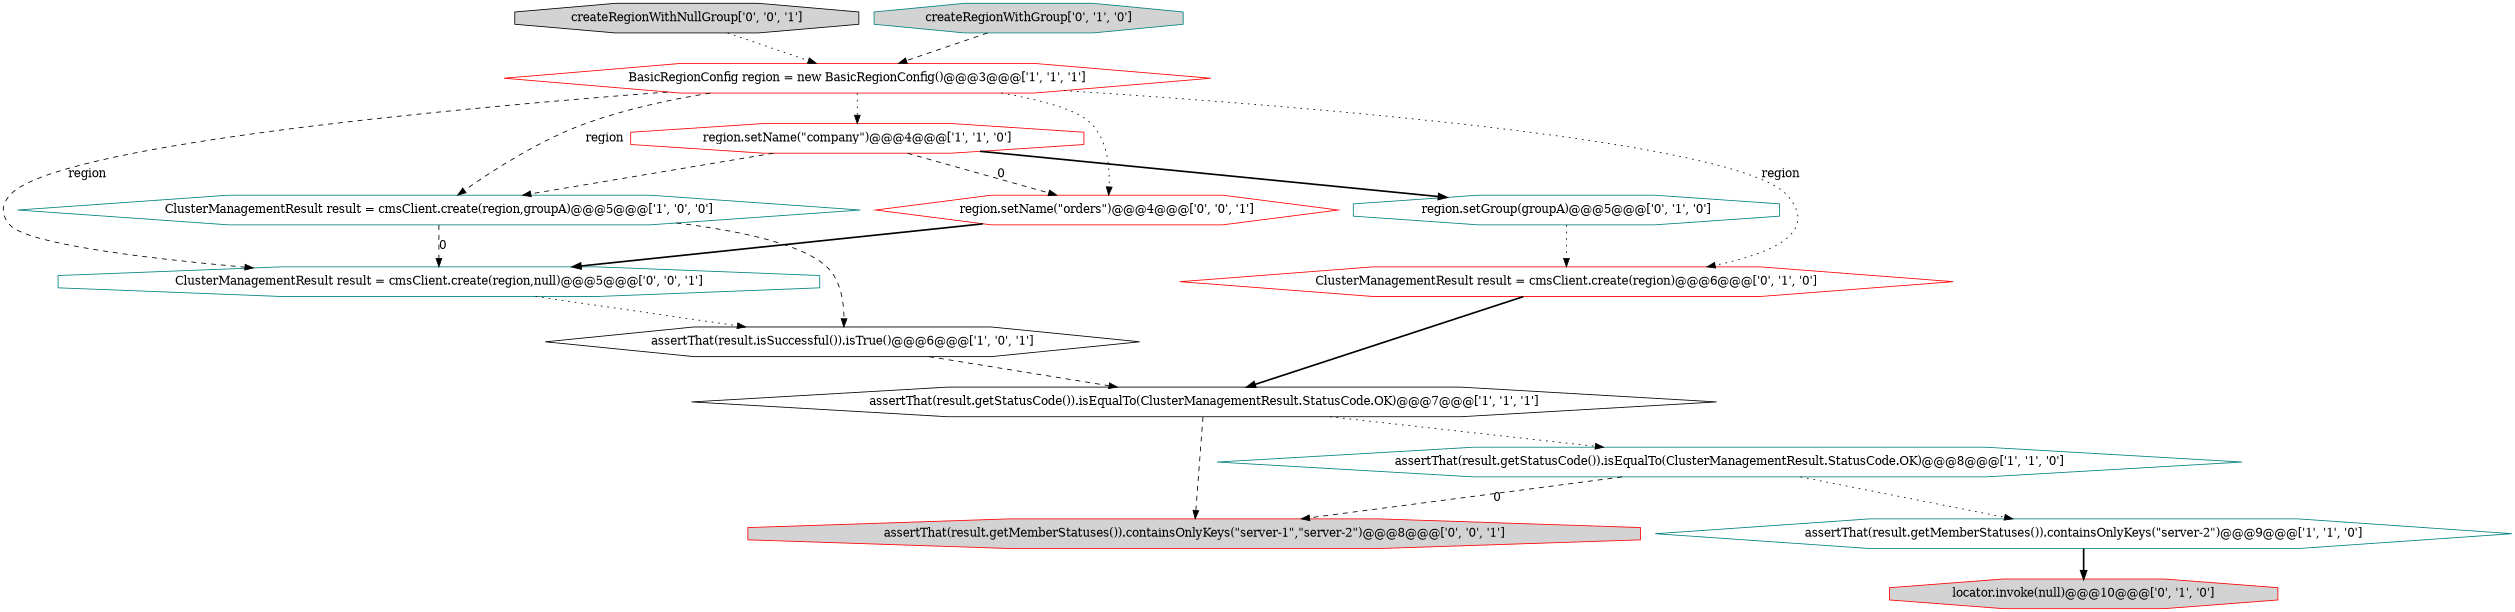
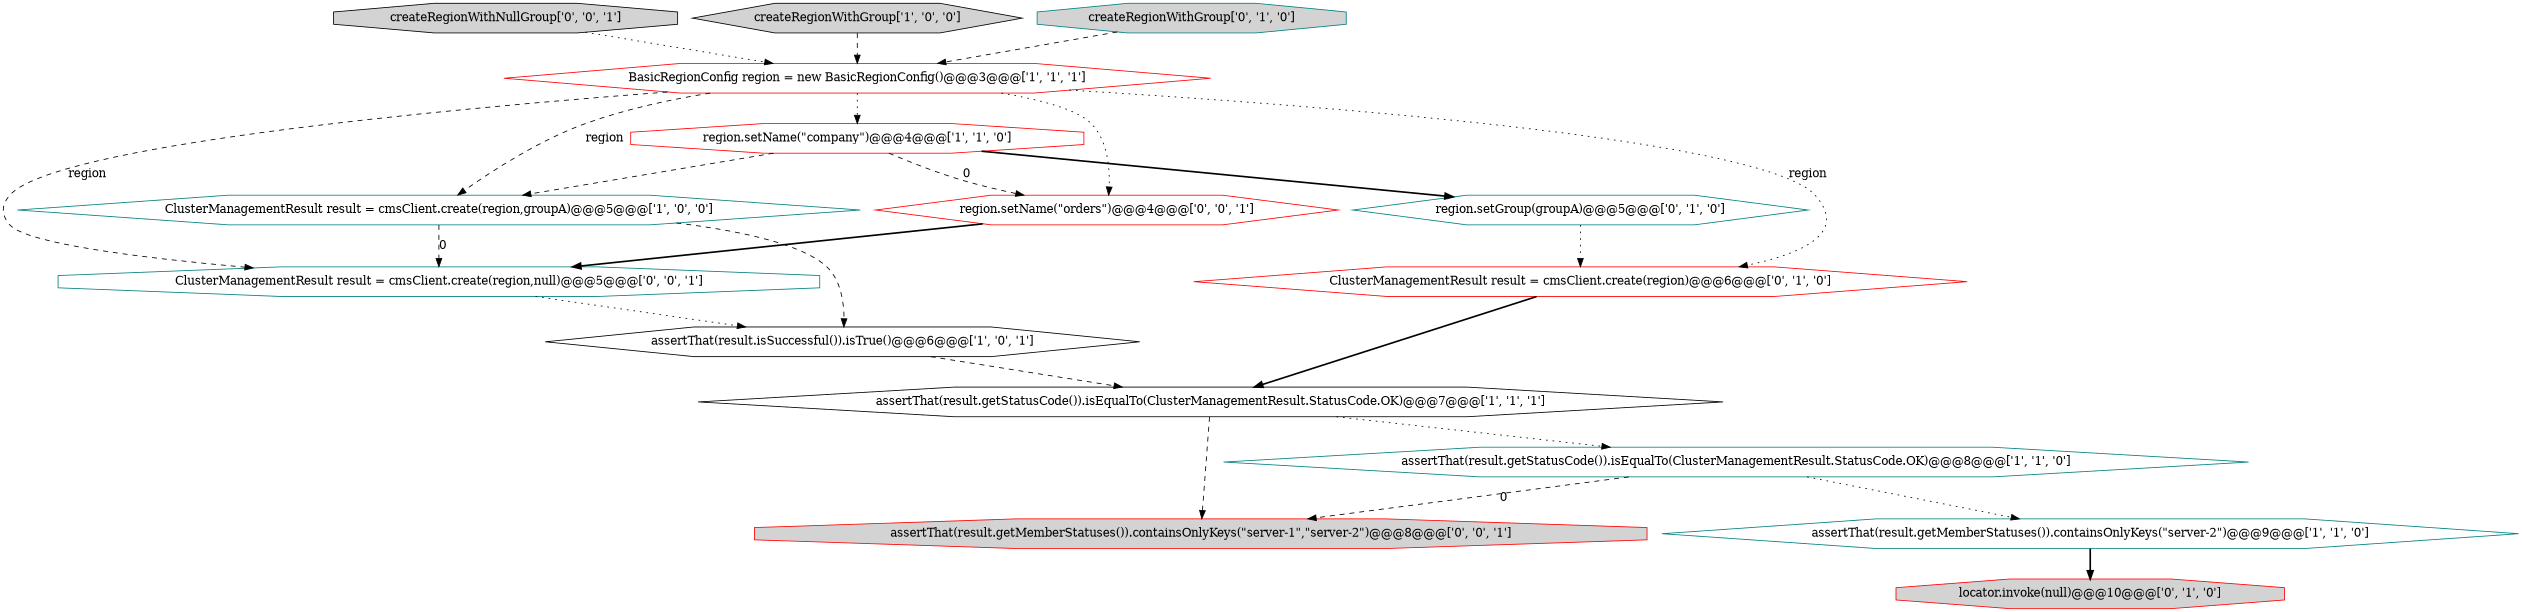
node "createRegionWithGroup['1', '0', '0']": added
node "region.setGroup(groupA)@@@5@@@['0', '1', '0']": shape octagon -> hexagon
